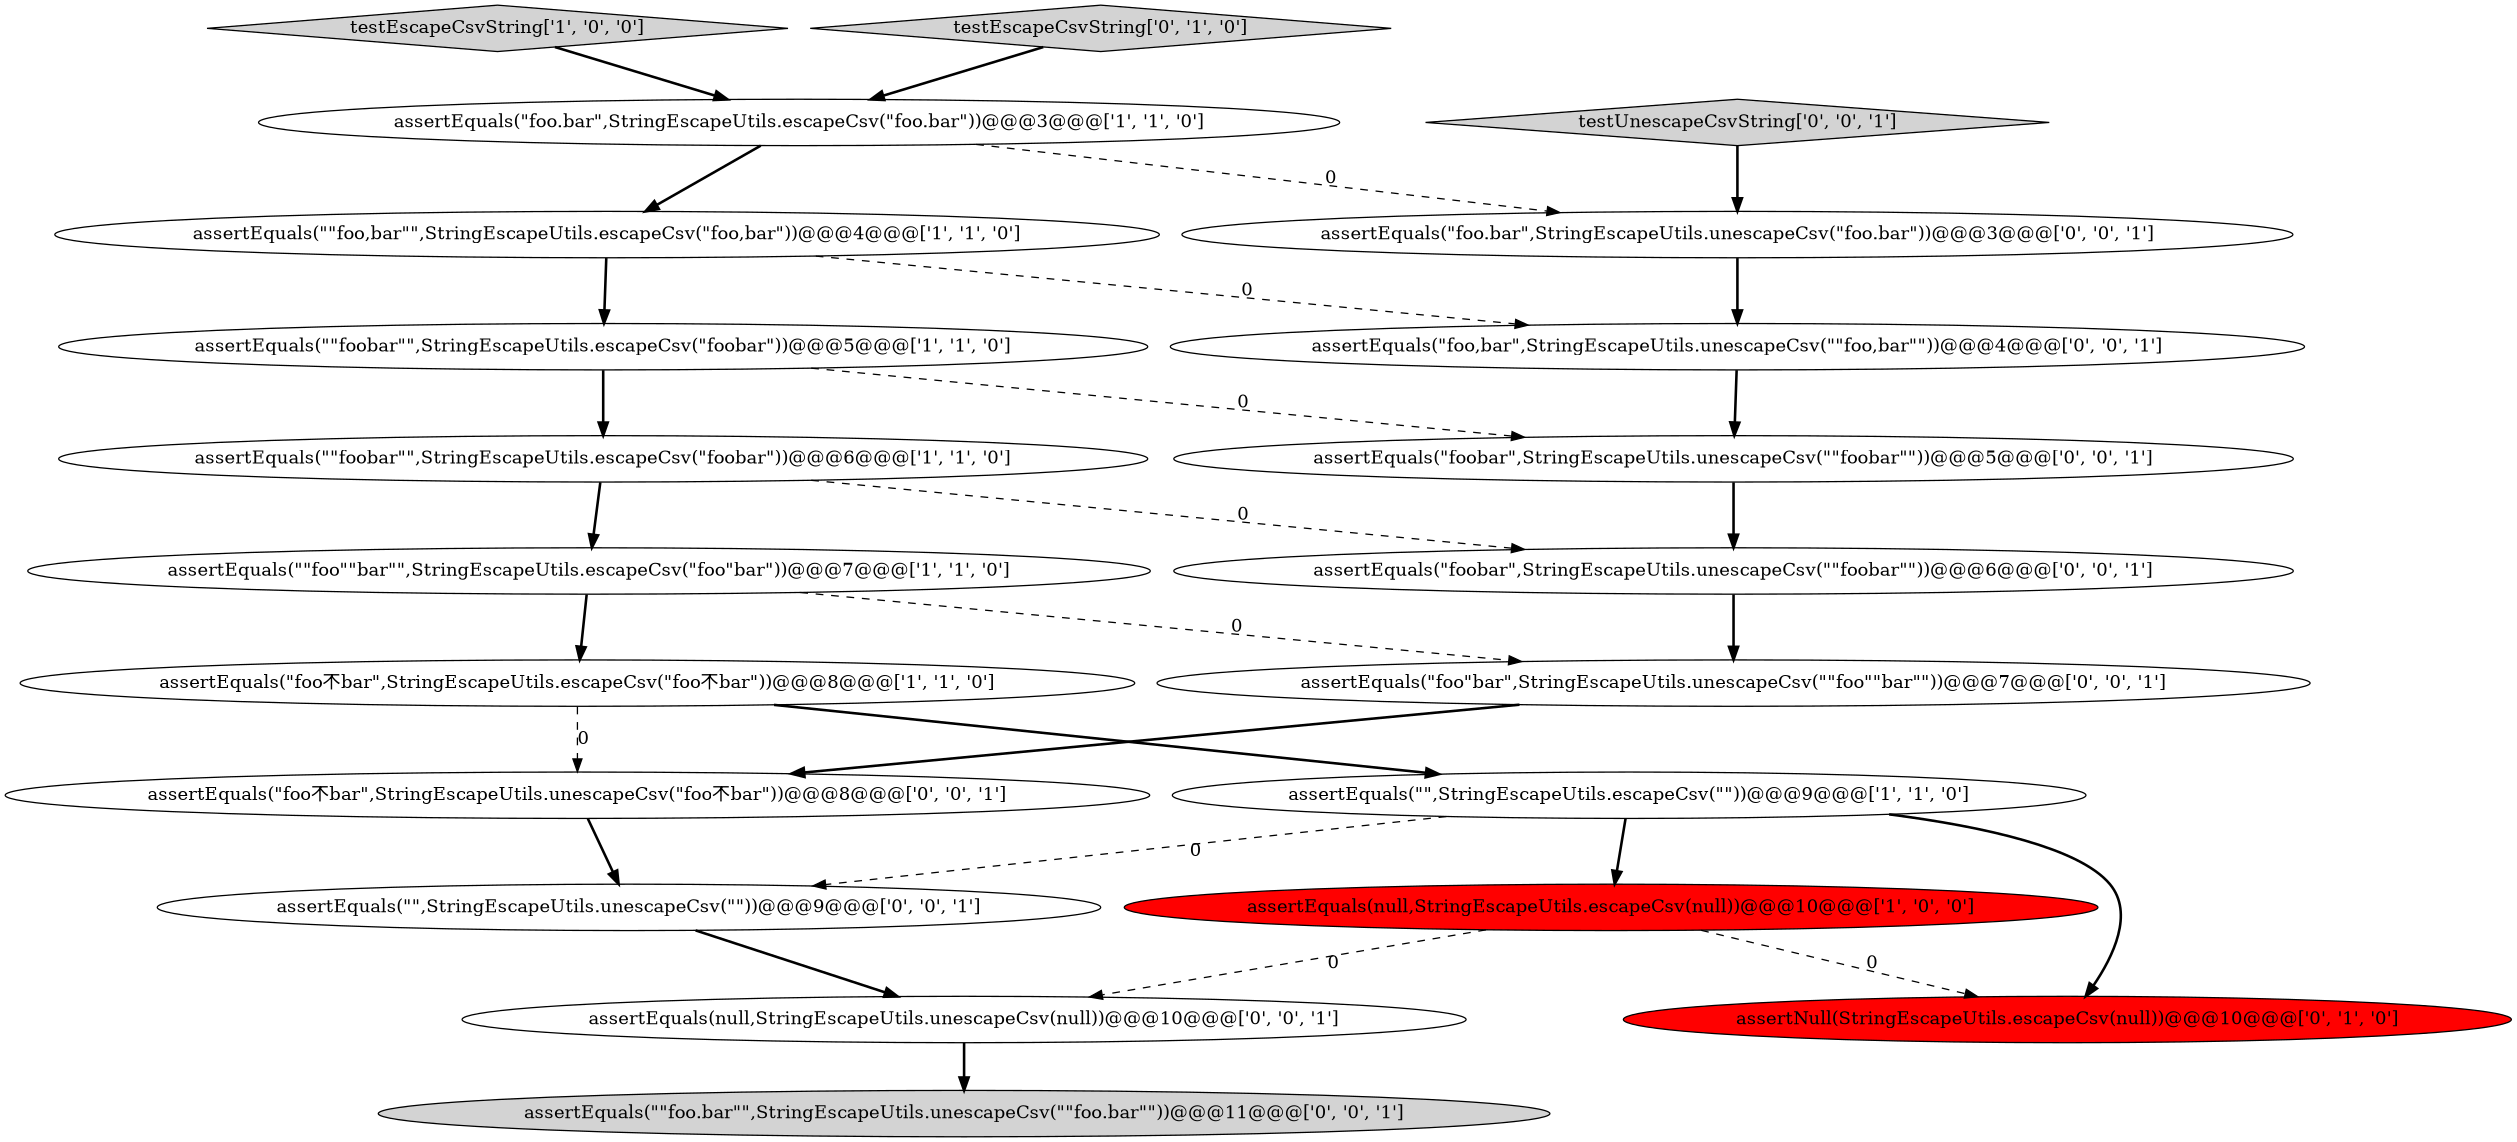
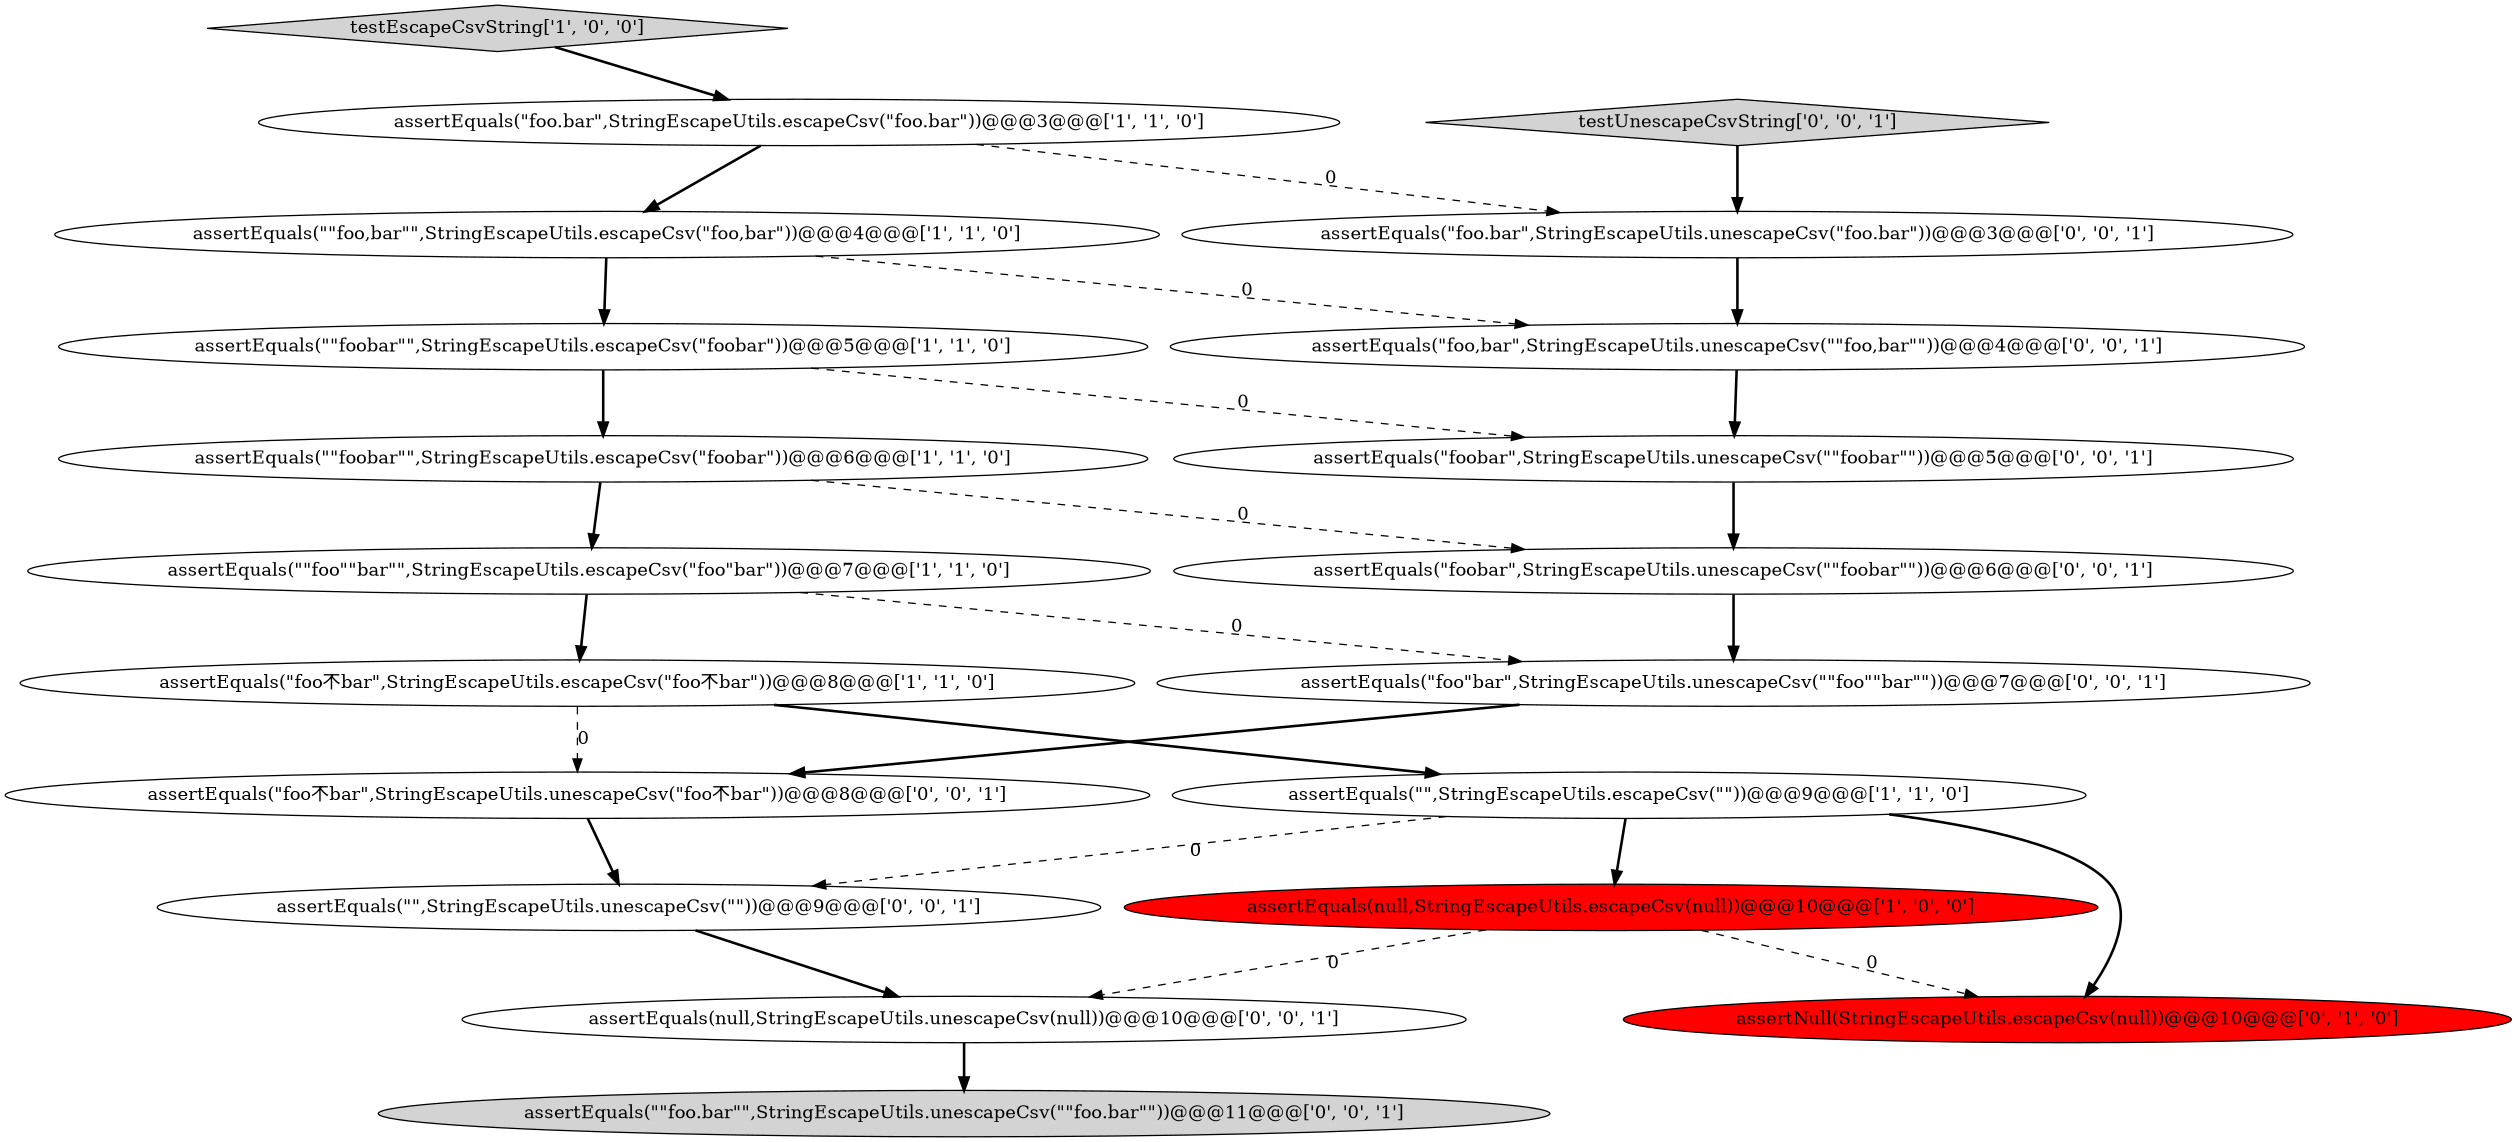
node "testEscapeCsvString['0', '1', '0']": removed
